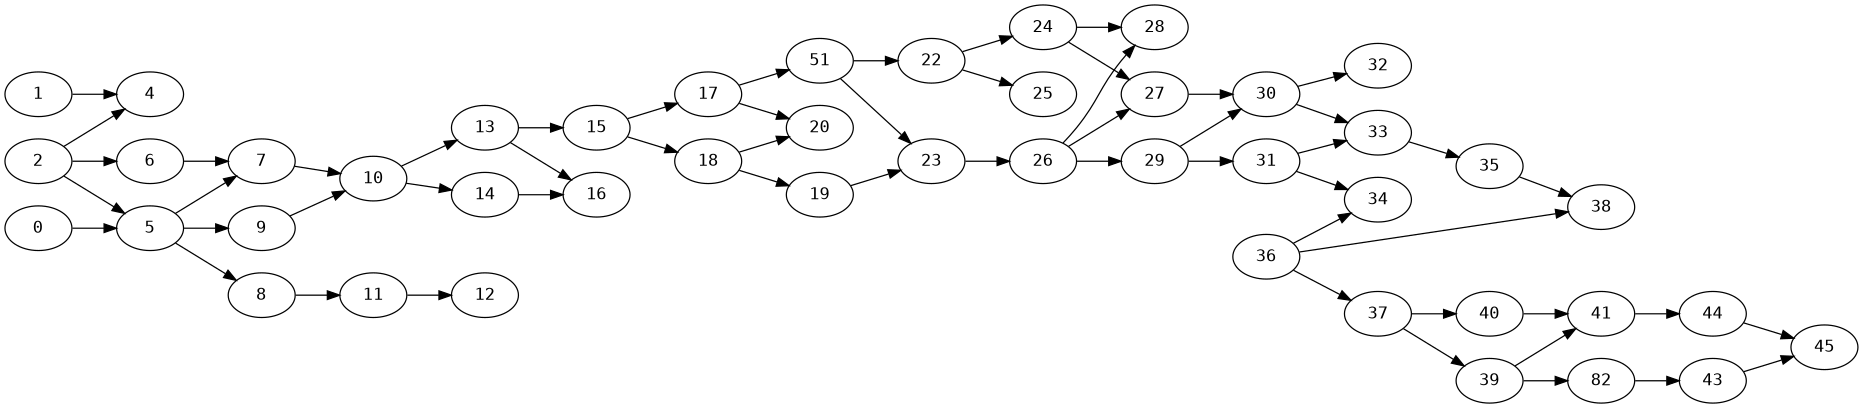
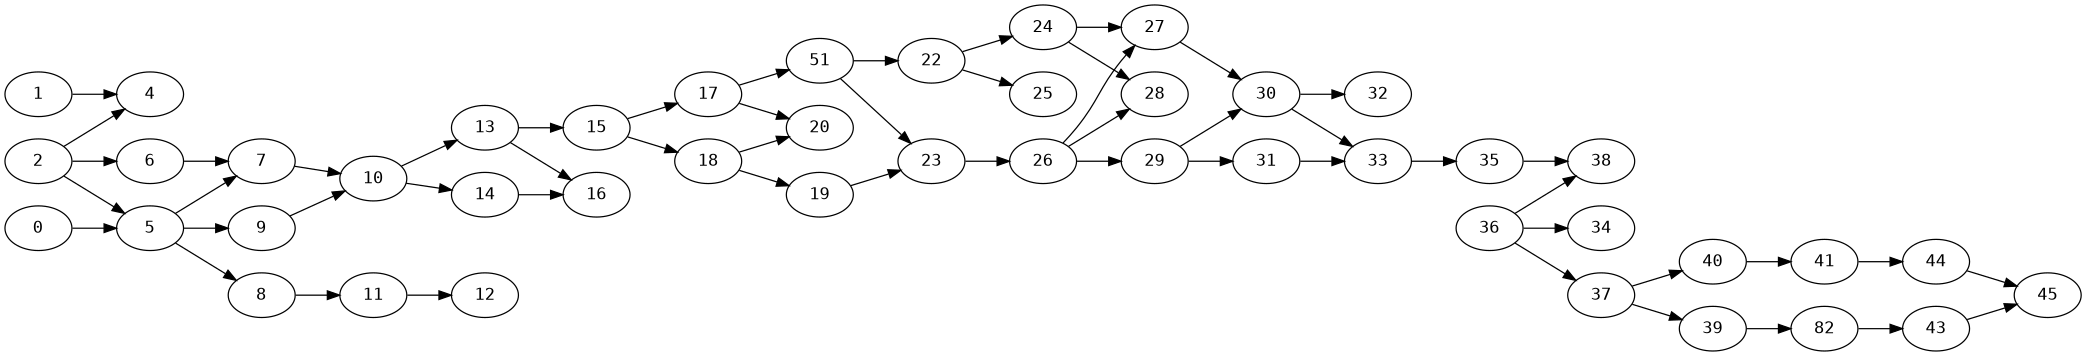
edge "31" -> "34": removed
edge "39" -> "41": removed
